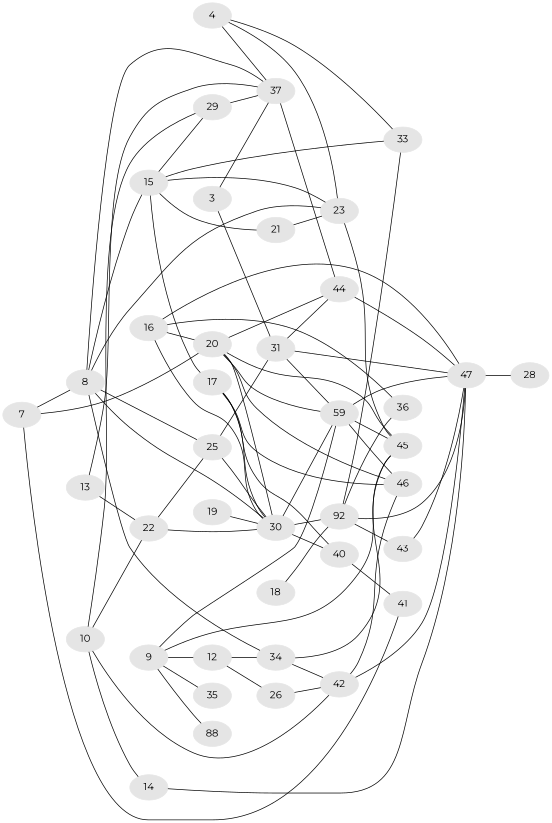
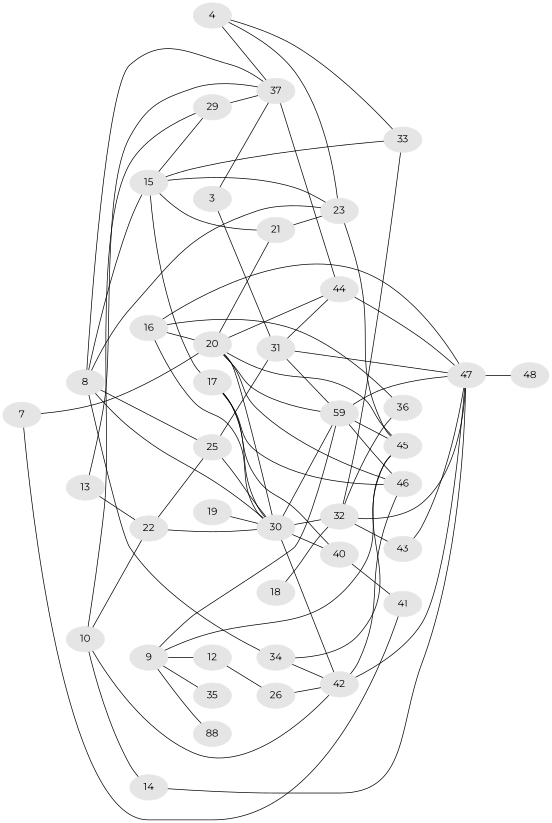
edge "21" -- "20": added
node "28": label "28" -> "48"
edge "8" -- "7": removed
node "92": label "92" -> "32"
edge "30" -- "42": added
edge "12" -- "34": removed
